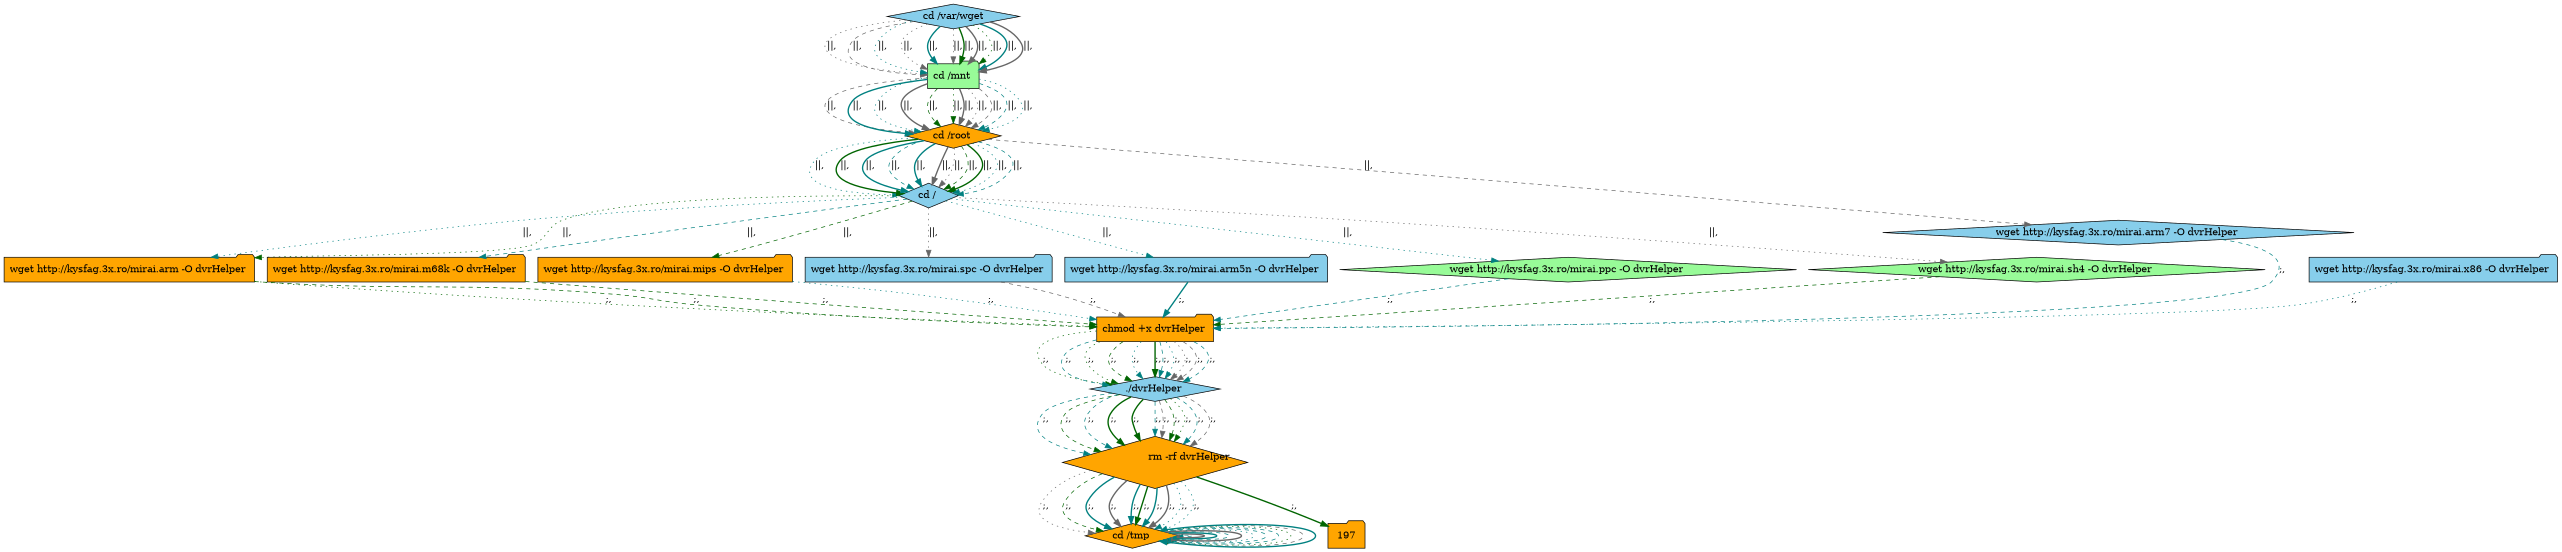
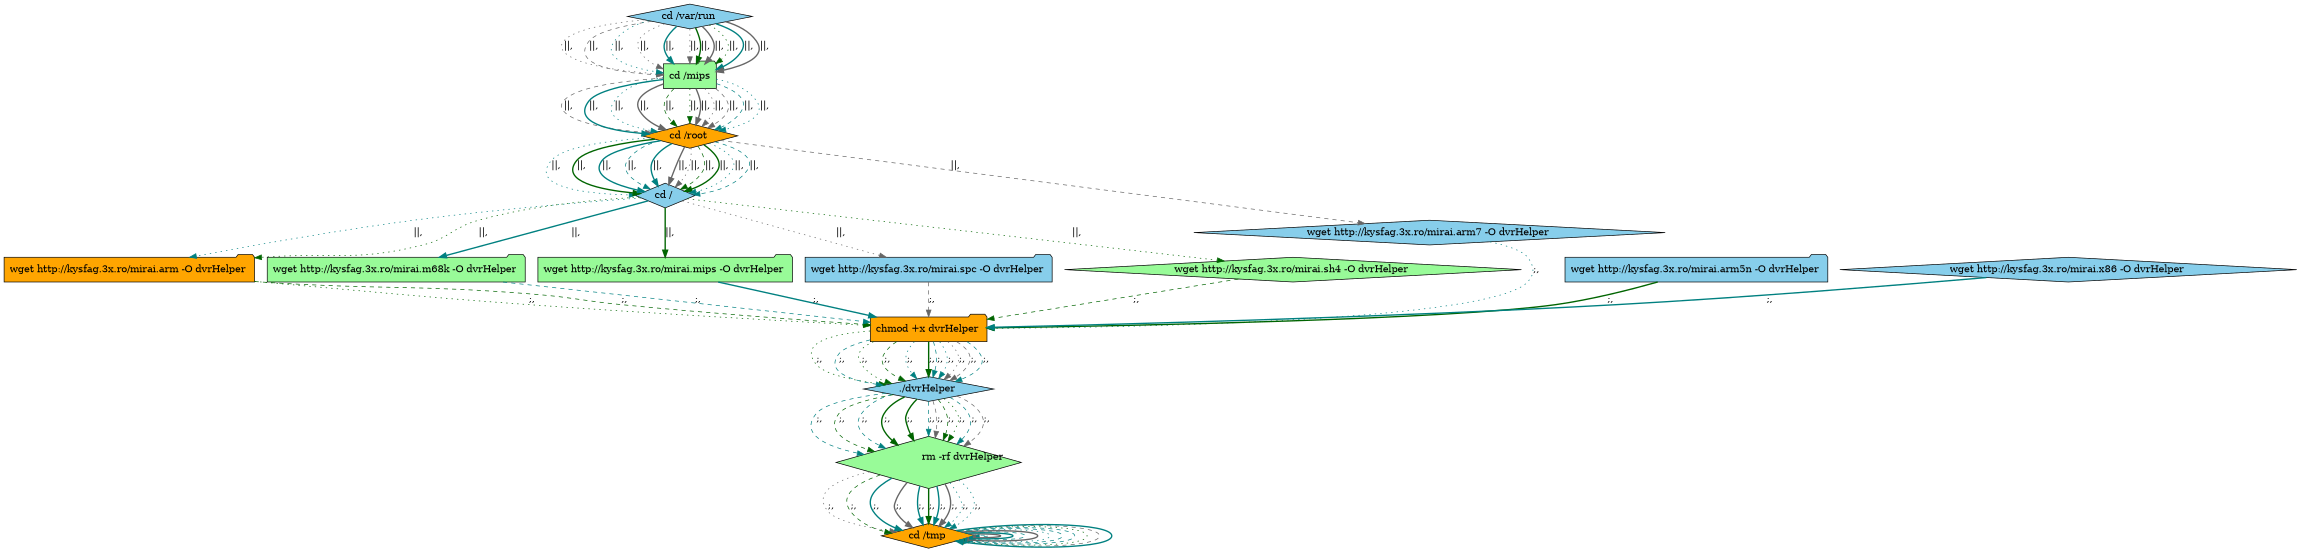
node "cd /var/wget": label "cd /var/wget" -> "cd /var/run"
node "cd /mnt": label "cd /mnt" -> "cd /mips"
edge "cd /" -> "wget http://kysfag.3x.ro/mirai.sh4 -O dvrHelper": color gray40 -> darkgreen
edge "cd /" -> "wget http://kysfag.3x.ro/mirai.m68k -O dvrHelper": style dashed -> bold
edge "cd /" -> "wget http://kysfag.3x.ro/mirai.arm5n -O dvrHelper": removed, label "||,"
edge "cd /" -> "wget http://kysfag.3x.ro/mirai.mips -O dvrHelper": style dashed -> bold
node "wget http://kysfag.3x.ro/mirai.m68k -O dvrHelper": fillcolor orange -> palegreen
node "wget http://kysfag.3x.ro/mirai.mips -O dvrHelper": fillcolor orange -> palegreen
node "wget http://kysfag.3x.ro/mirai.ppc -O dvrHelper": removed
node "wget http://kysfag.3x.ro/mirai.x86 -O dvrHelper": shape folder -> diamond
edge "wget http://kysfag.3x.ro/mirai.arm5n -O dvrHelper" -> "chmod +x dvrHelper": color teal -> darkgreen
edge "wget http://kysfag.3x.ro/mirai.mips -O dvrHelper" -> "chmod +x dvrHelper": style dotted -> bold
edge "wget http://kysfag.3x.ro/mirai.m68k -O dvrHelper" -> "chmod +x dvrHelper": color darkgreen -> teal
edge "wget http://kysfag.3x.ro/mirai.arm7 -O dvrHelper" -> "chmod +x dvrHelper": style dashed -> dotted
edge "wget http://kysfag.3x.ro/mirai.x86 -O dvrHelper" -> "chmod +x dvrHelper": style dotted -> bold
node "rm -rf dvrHelper": fillcolor orange -> palegreen
node "197": removed
